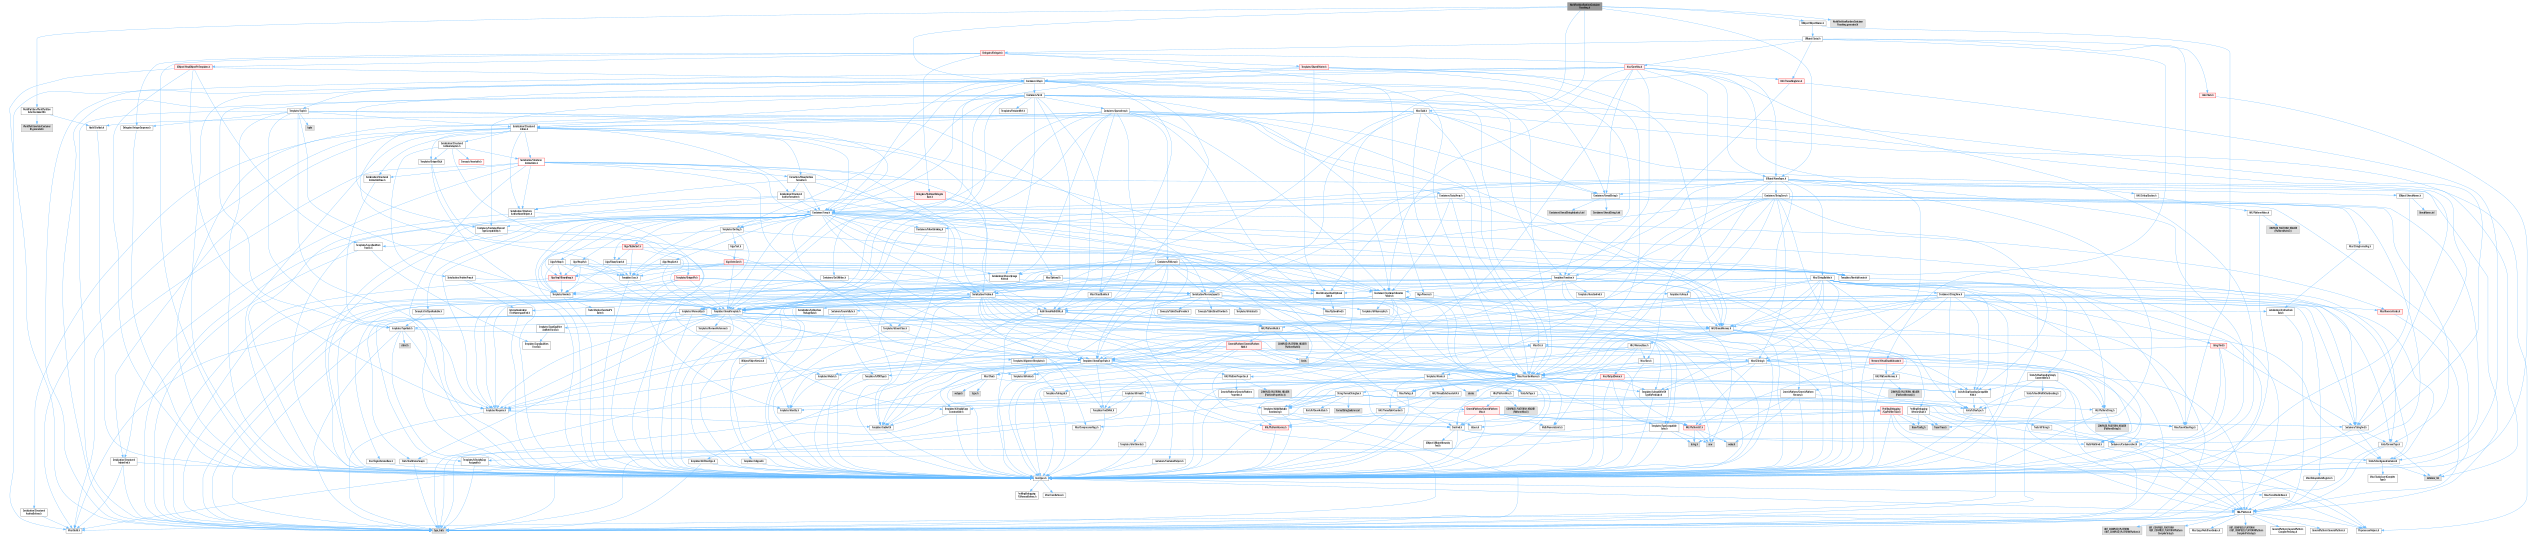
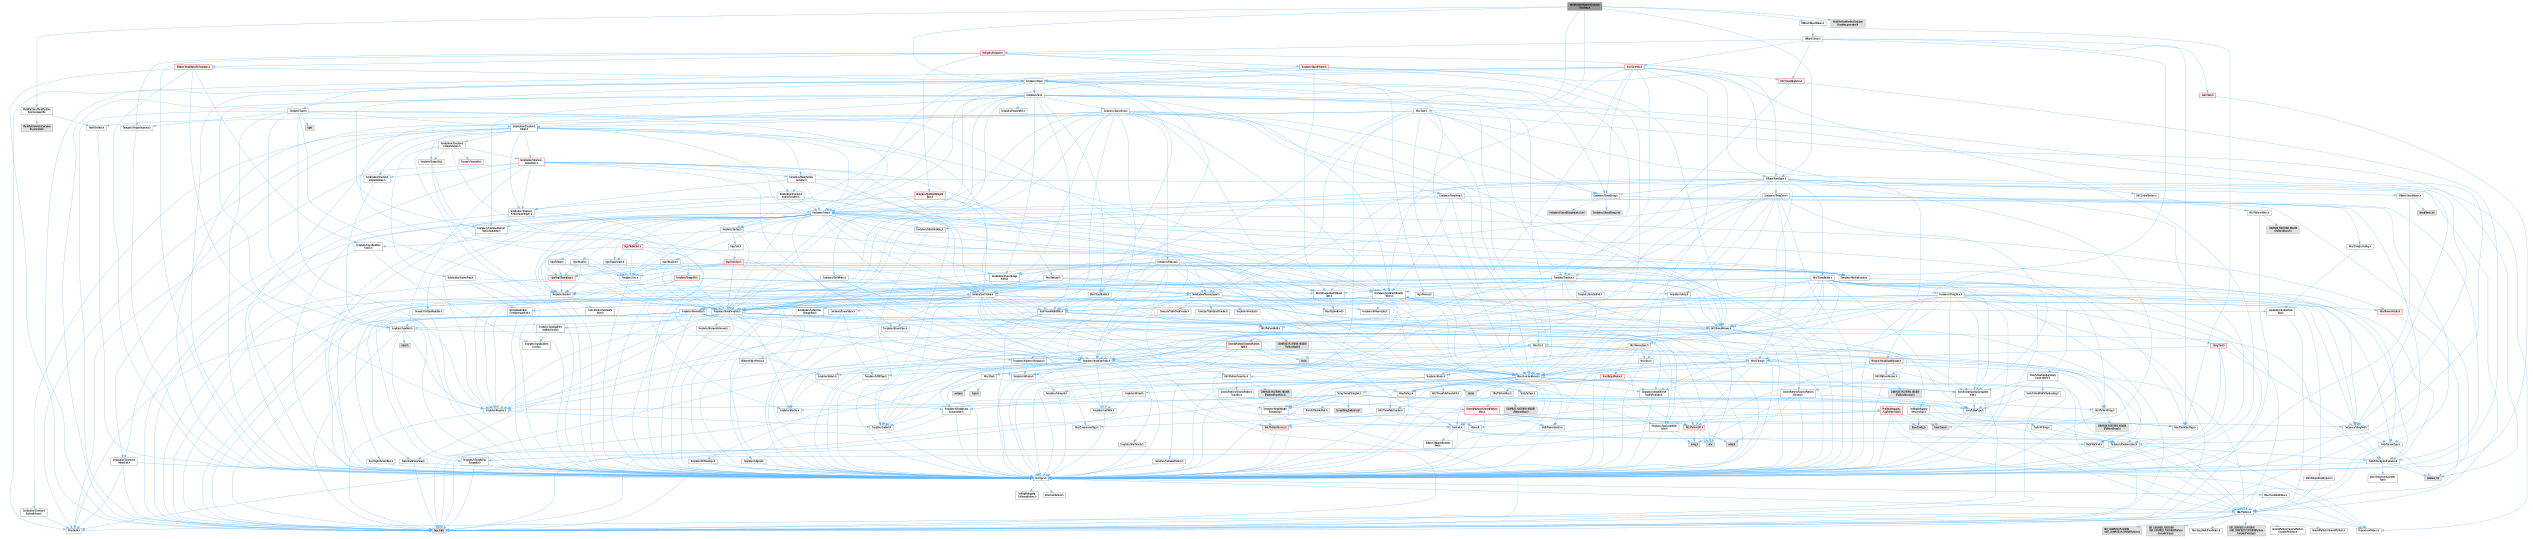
edge "Misc/Guid.h" -> "Serialization/Structured Archive.h": removed
edge "Serialization/Structured ArchiveAdapters.h" -> "CoreTypes.h": added
edge "Misc/OutputDevice.h" -> "HAL/PlatformCrt.h": now "HAL/MemoryBase.h" -> "HAL/PlatformCrt.h"
